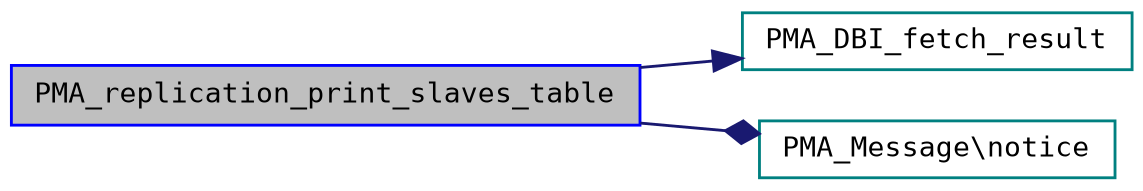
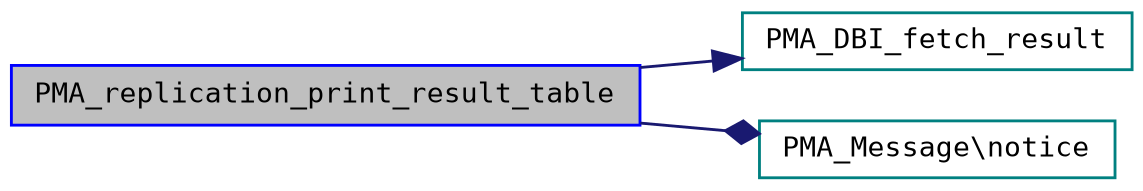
node "PMA_replication_print_slaves_table": label "PMA_replication_print_slaves_table" -> "PMA_replication_print_result_table"
